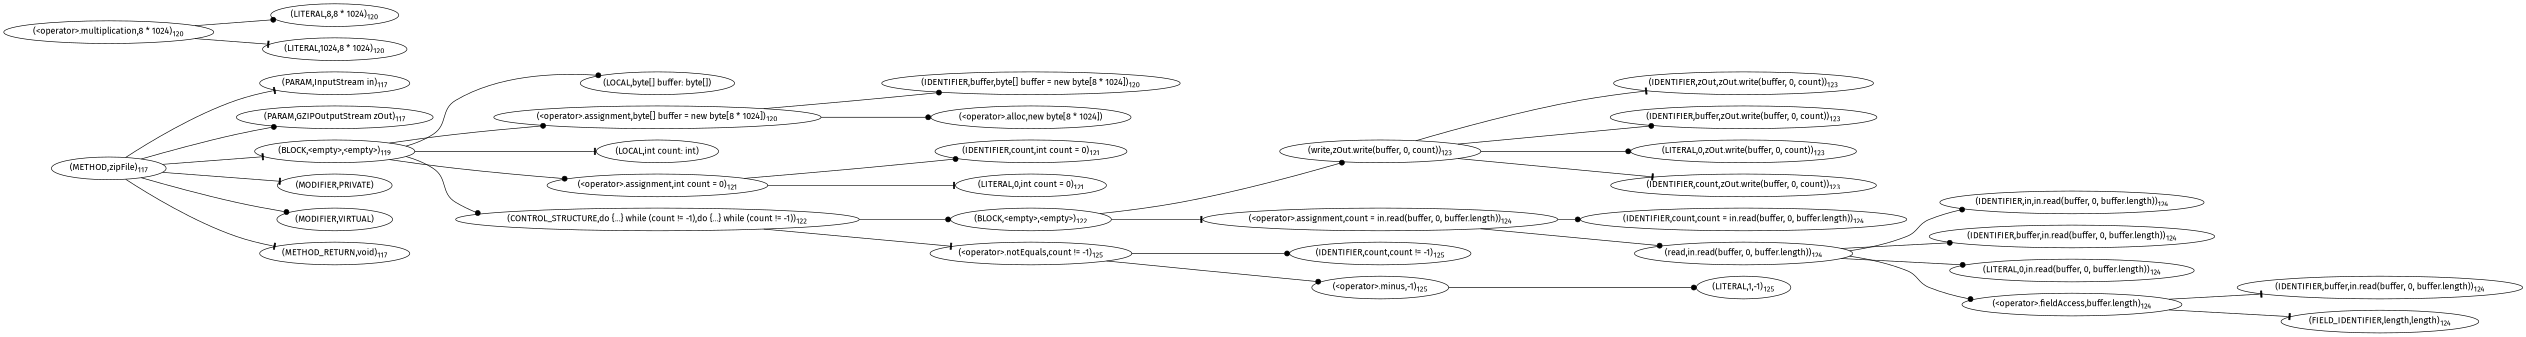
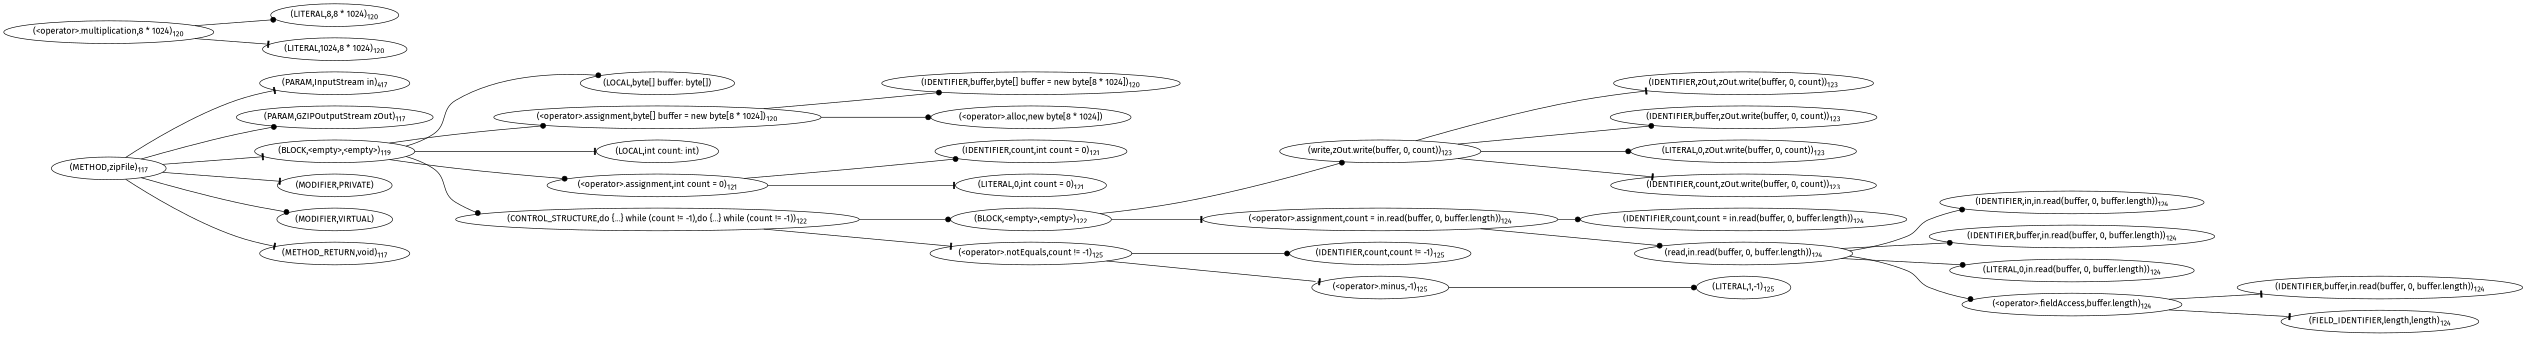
node "(PARAM,InputStream in)": text "117" -> "417"
edge "(<operator>.notEquals,count != -1)" -> "(<operator>.minus,-1)": arrowhead dot -> tee
